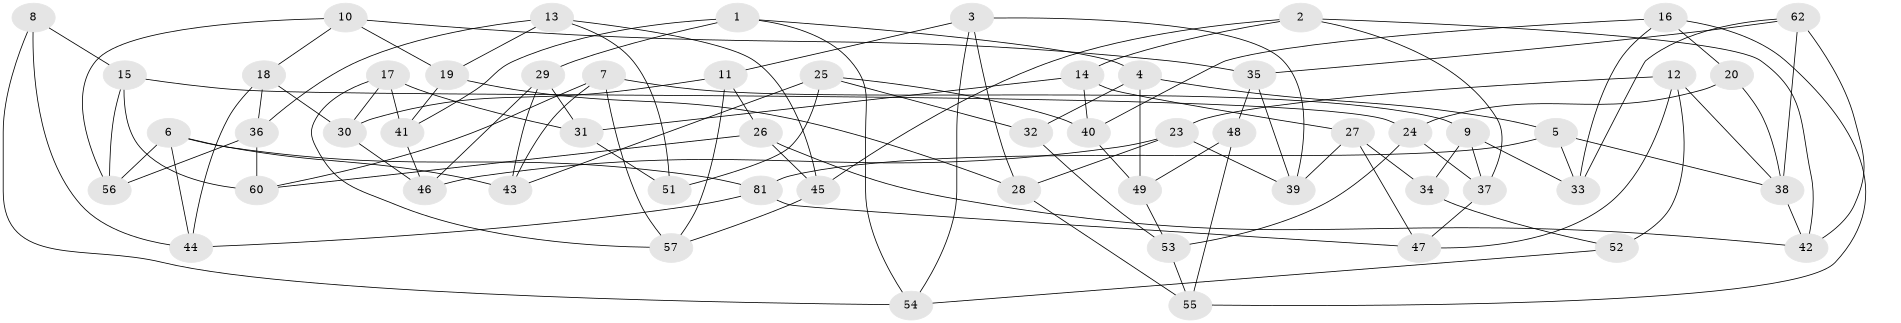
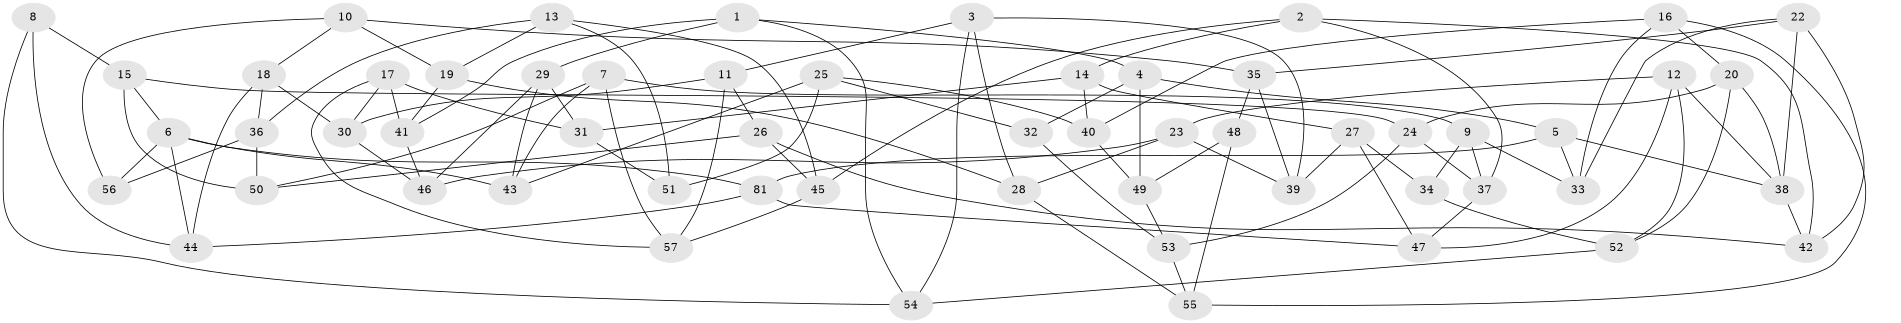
node "62": label "62" -> "22"
edge "15" -- "56": now "15" -- "6"
edge "20" -- "52": added
node "60": label "60" -> "50"
